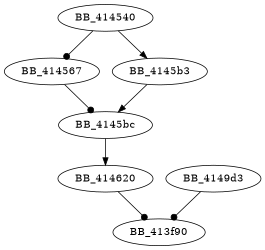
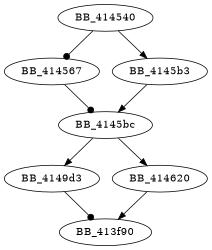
edge "BB_4145bc" -> "BB_4149d3": added
edge "BB_414620" -> "BB_413f90": arrowhead dot -> normal
